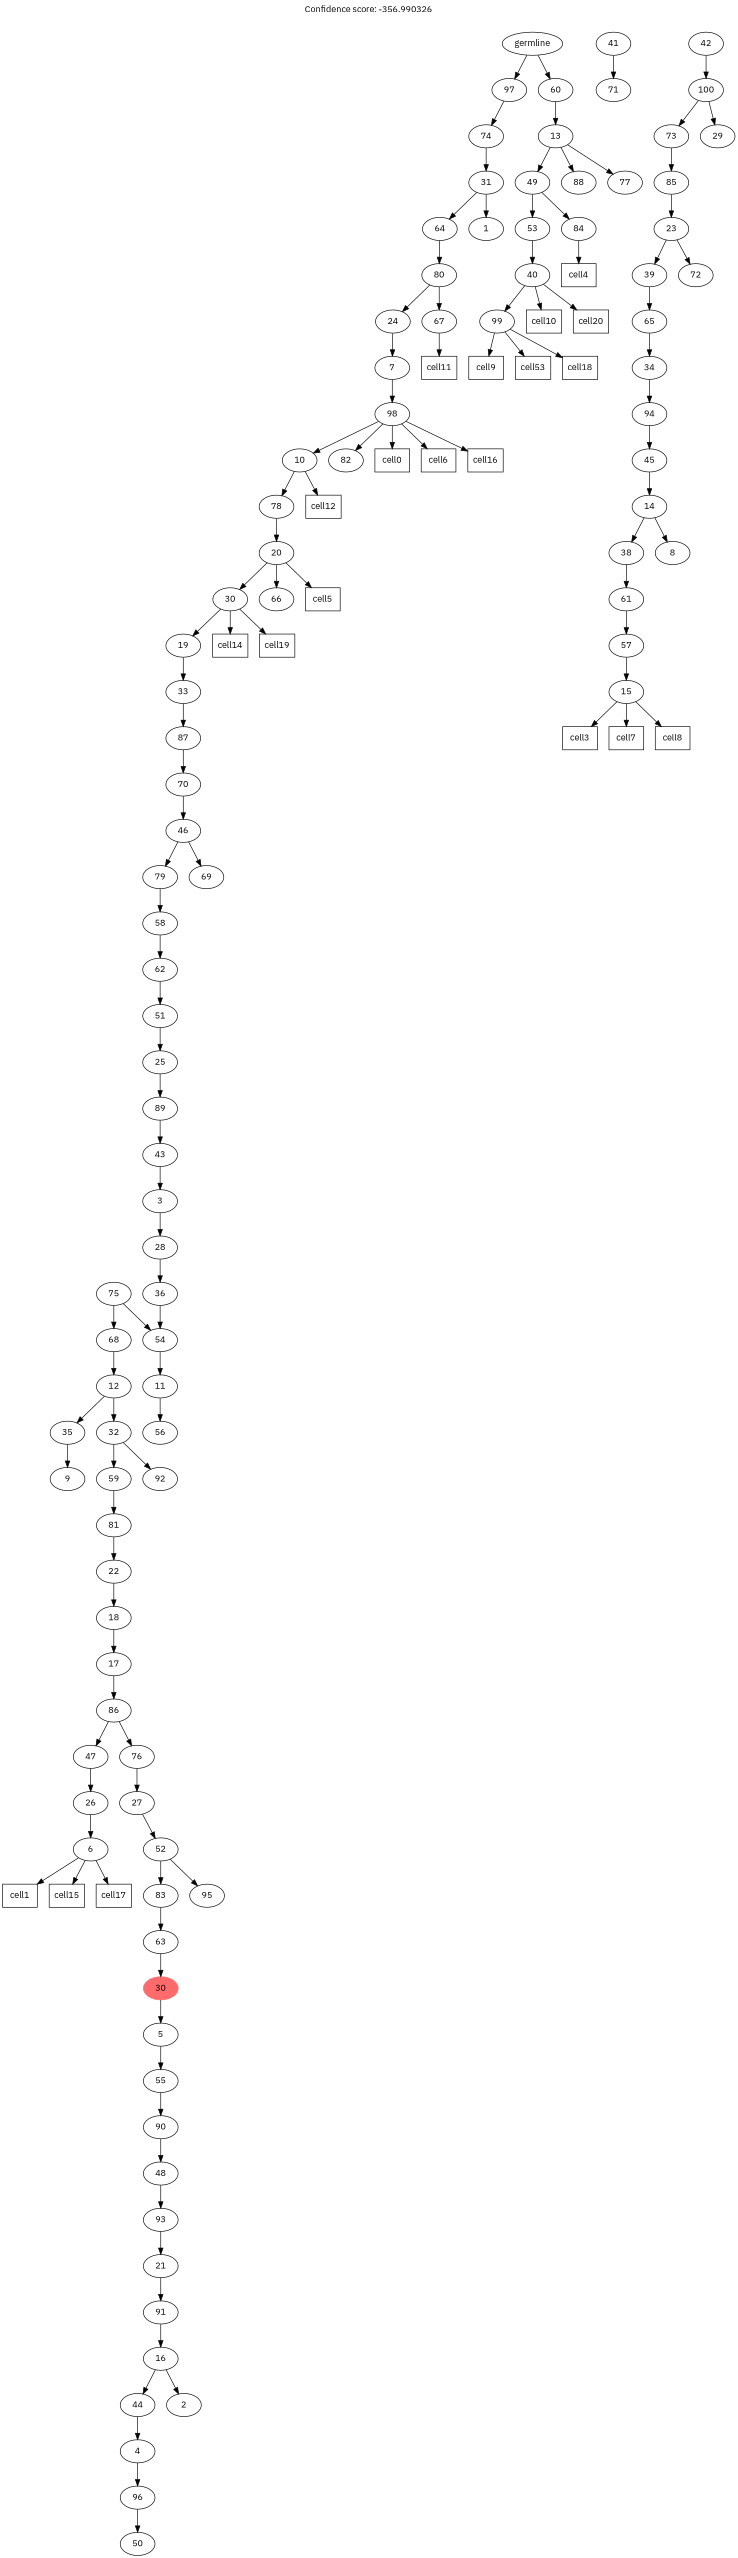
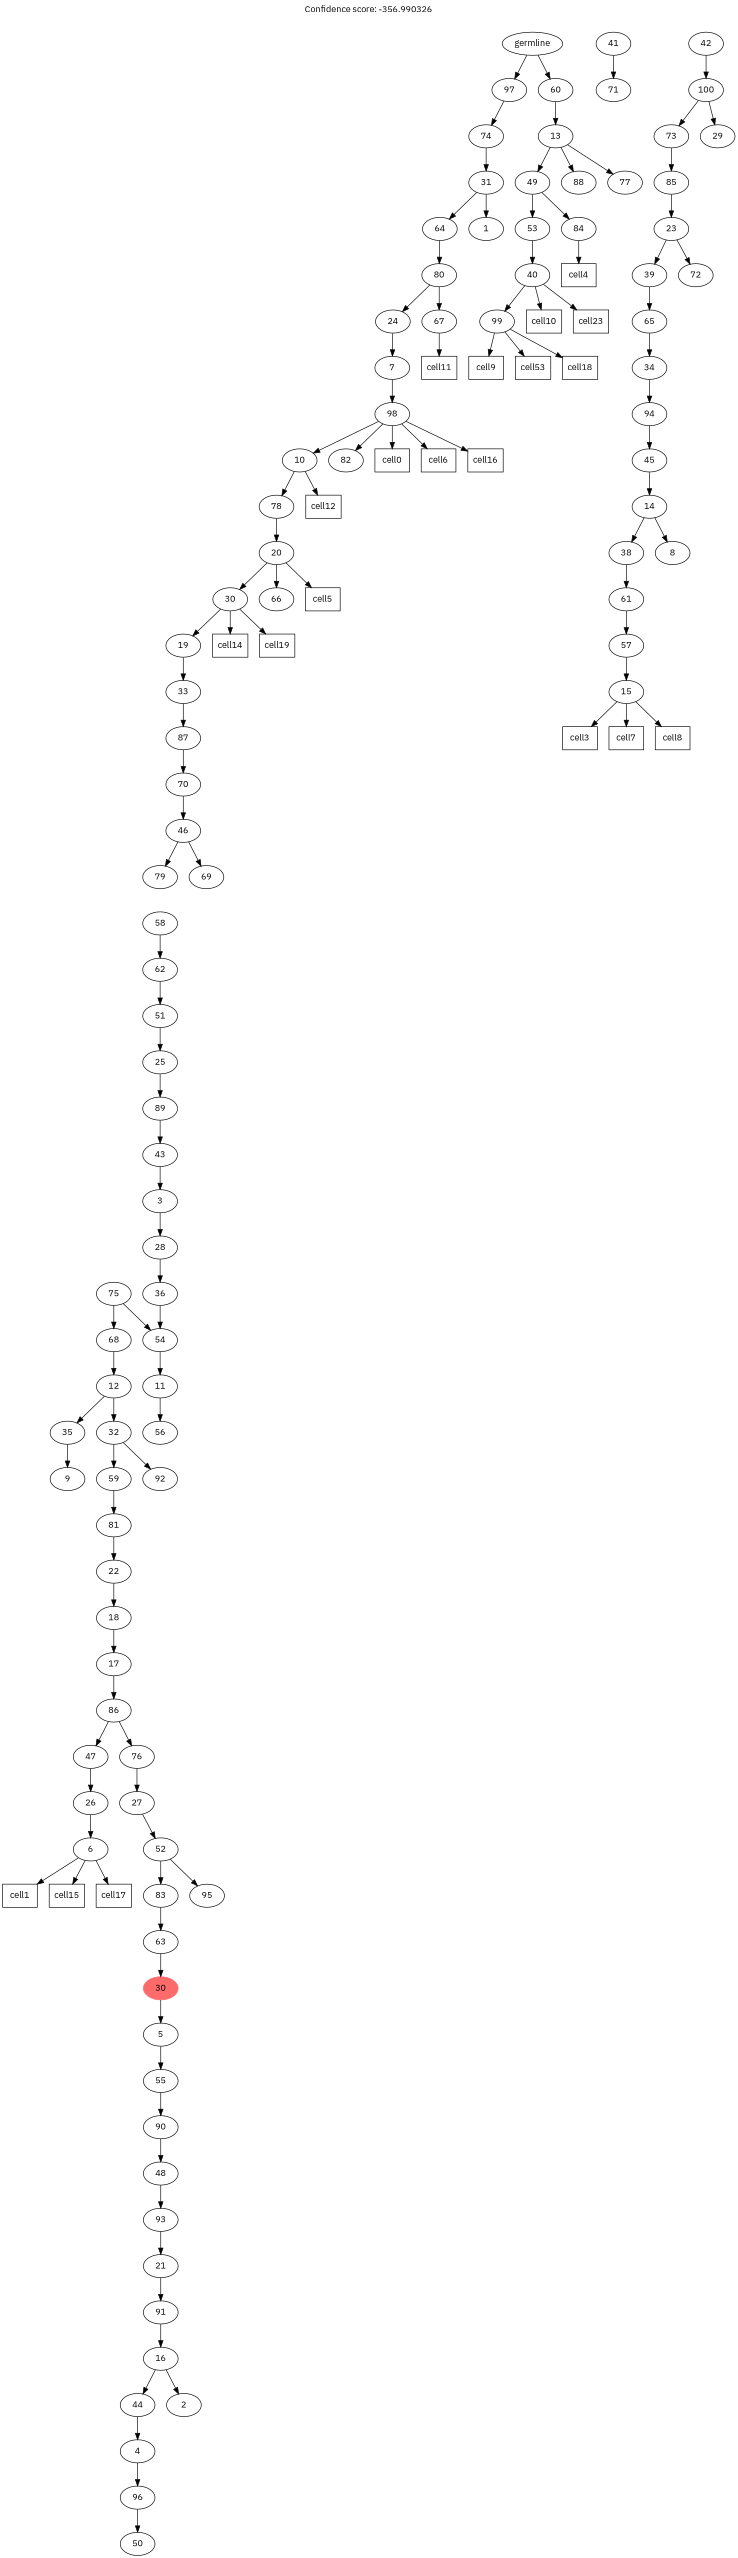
node "cell20": label "cell20" -> "cell23"
edge "79" -> "58": removed
